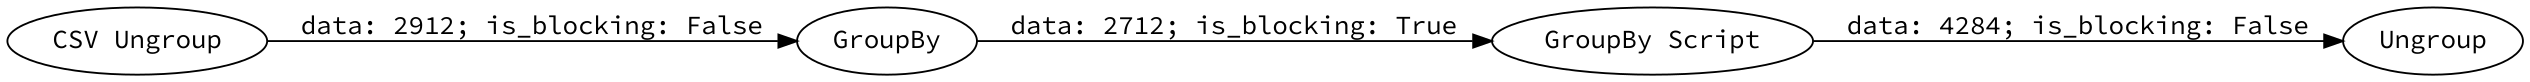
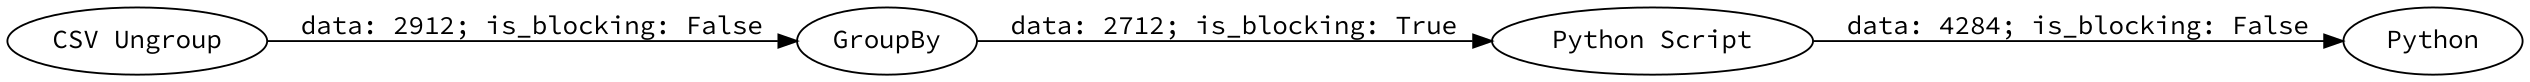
node "GroupBy Script": label "GroupBy Script" -> "Python Script"
node "Ungroup": label "Ungroup" -> "Python"
